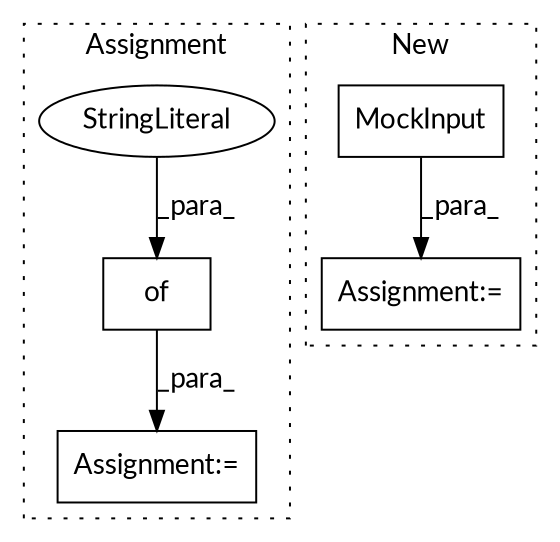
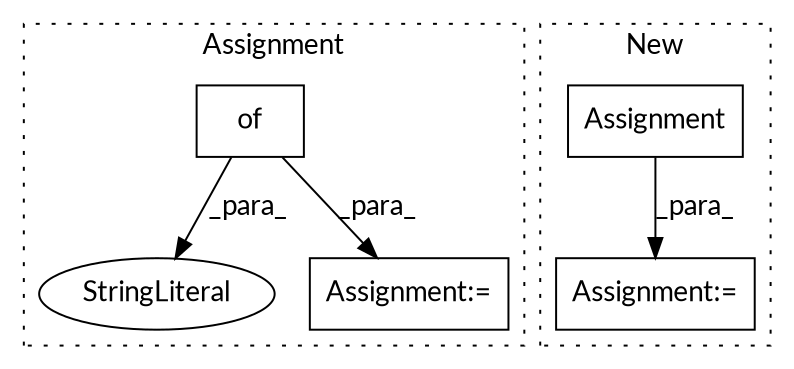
node "MockInput": label "MockInput" -> "Assignment"
edge "StringLiteral" -> "of": reversed
